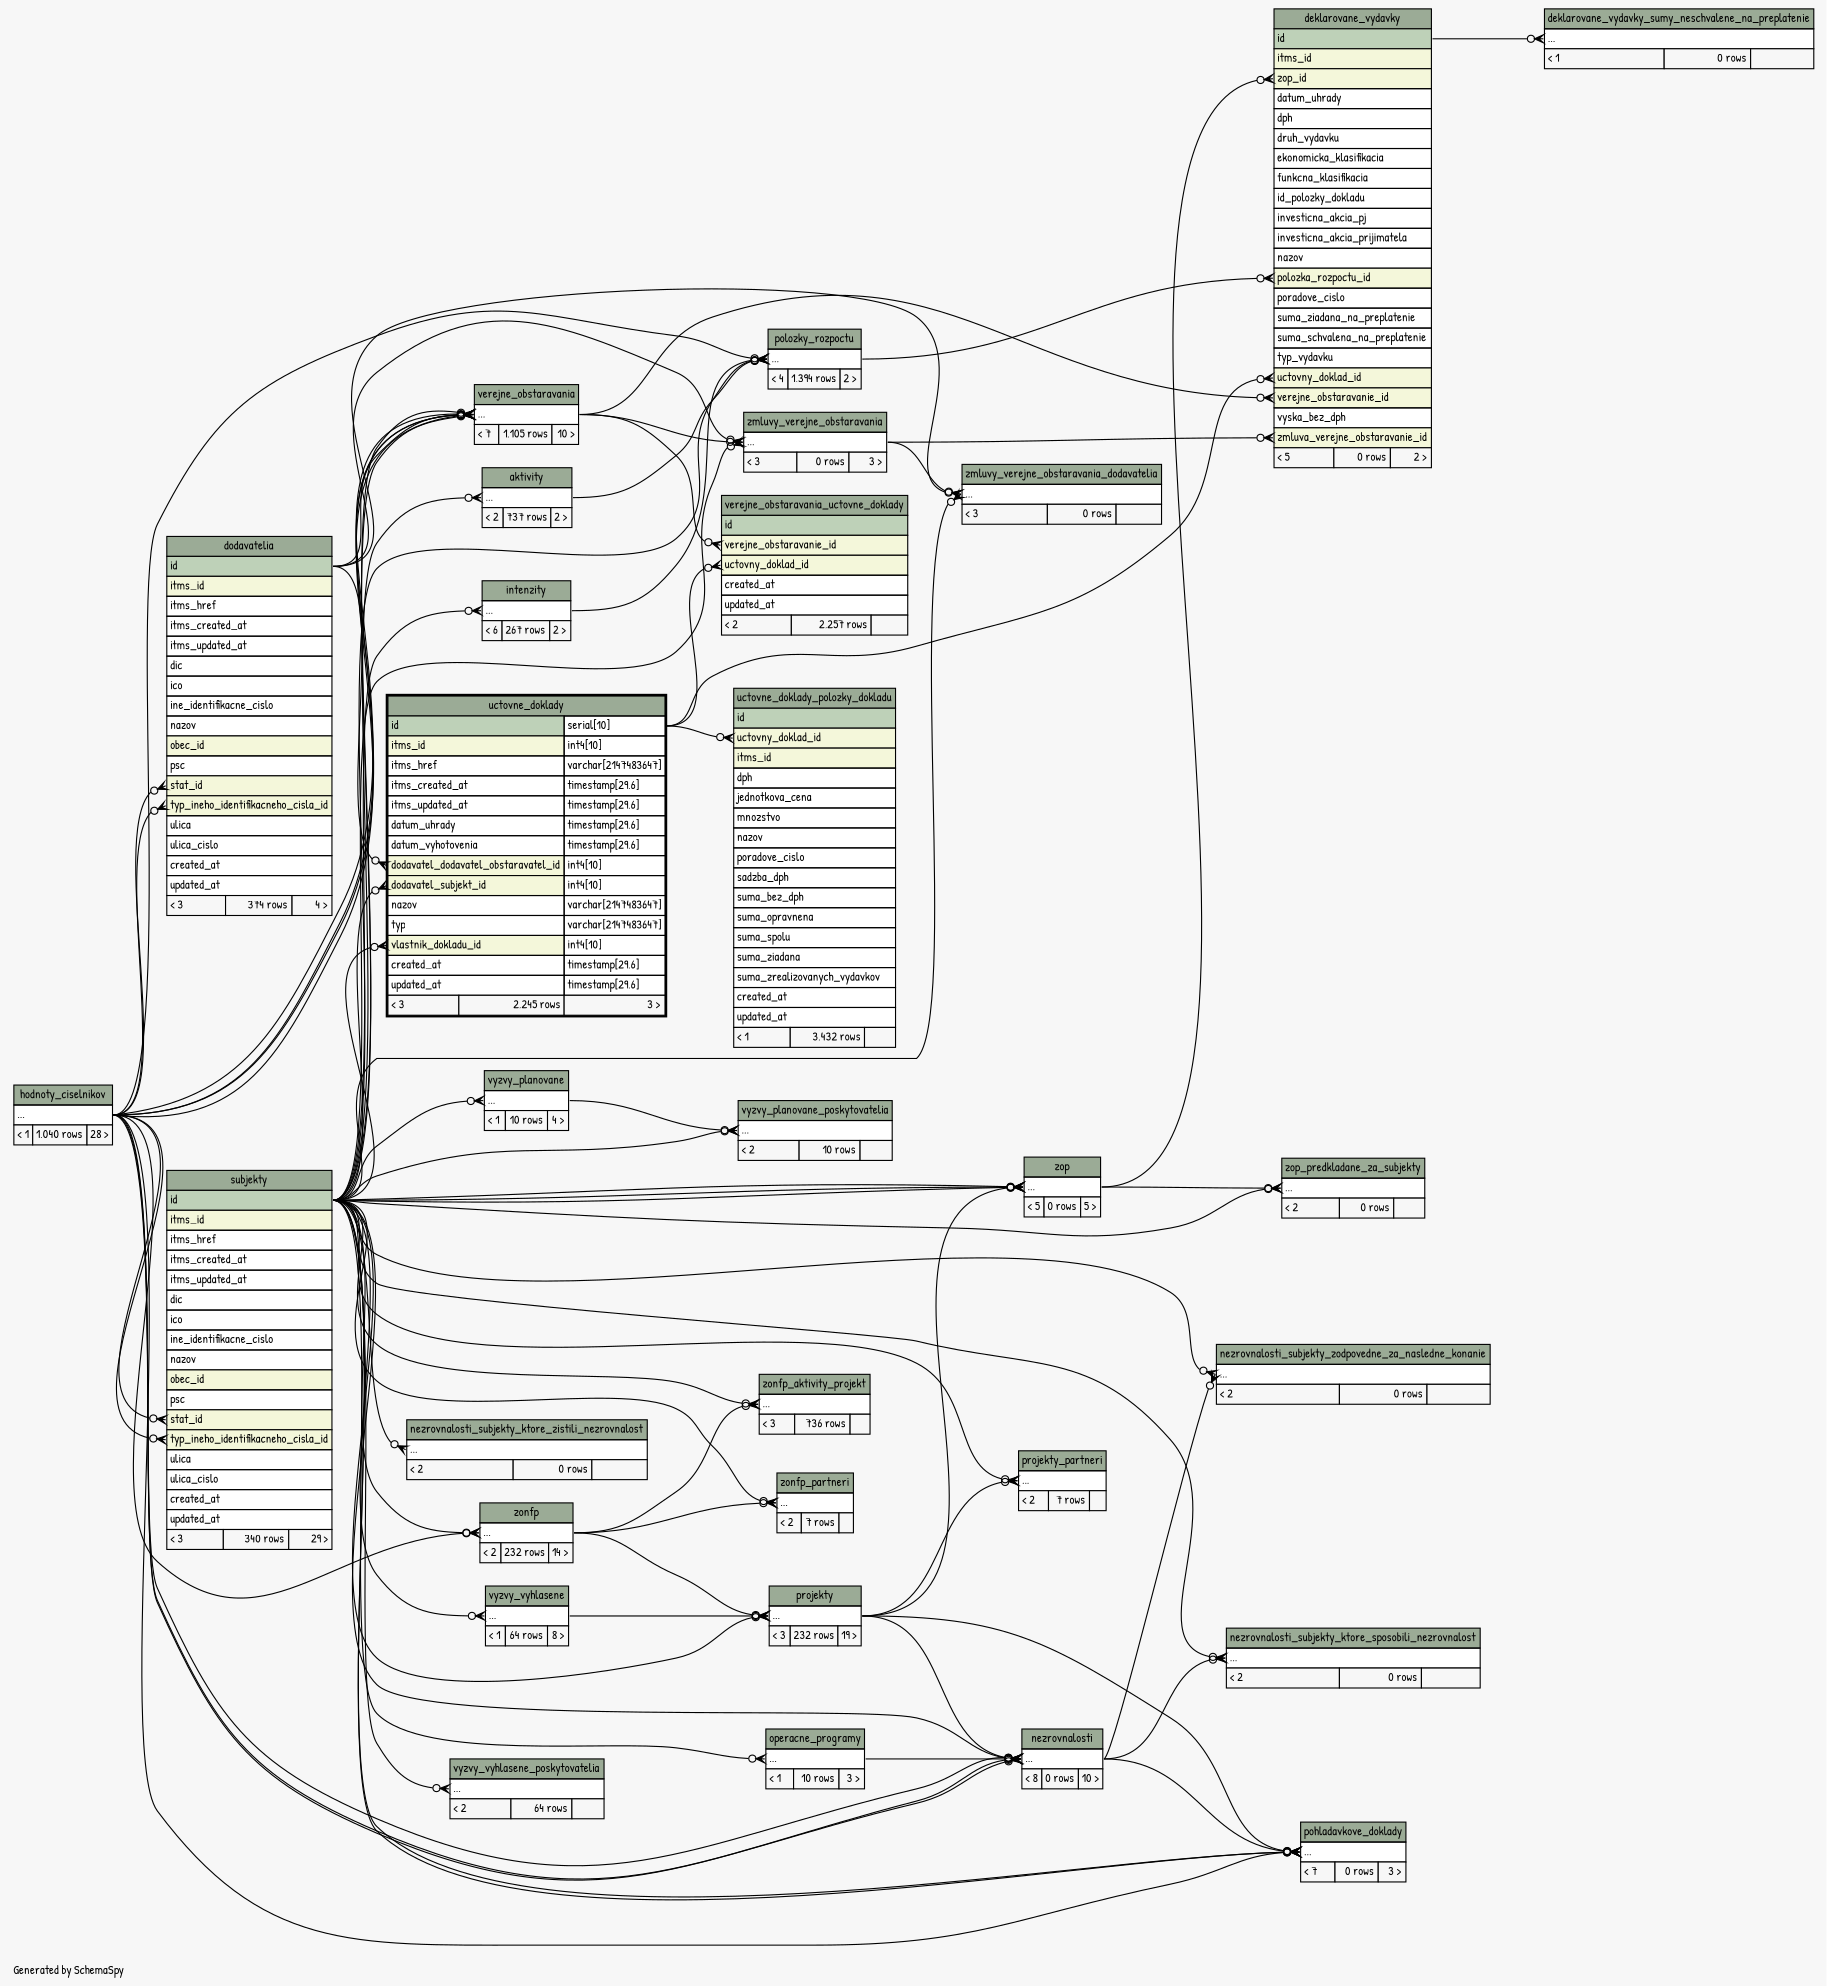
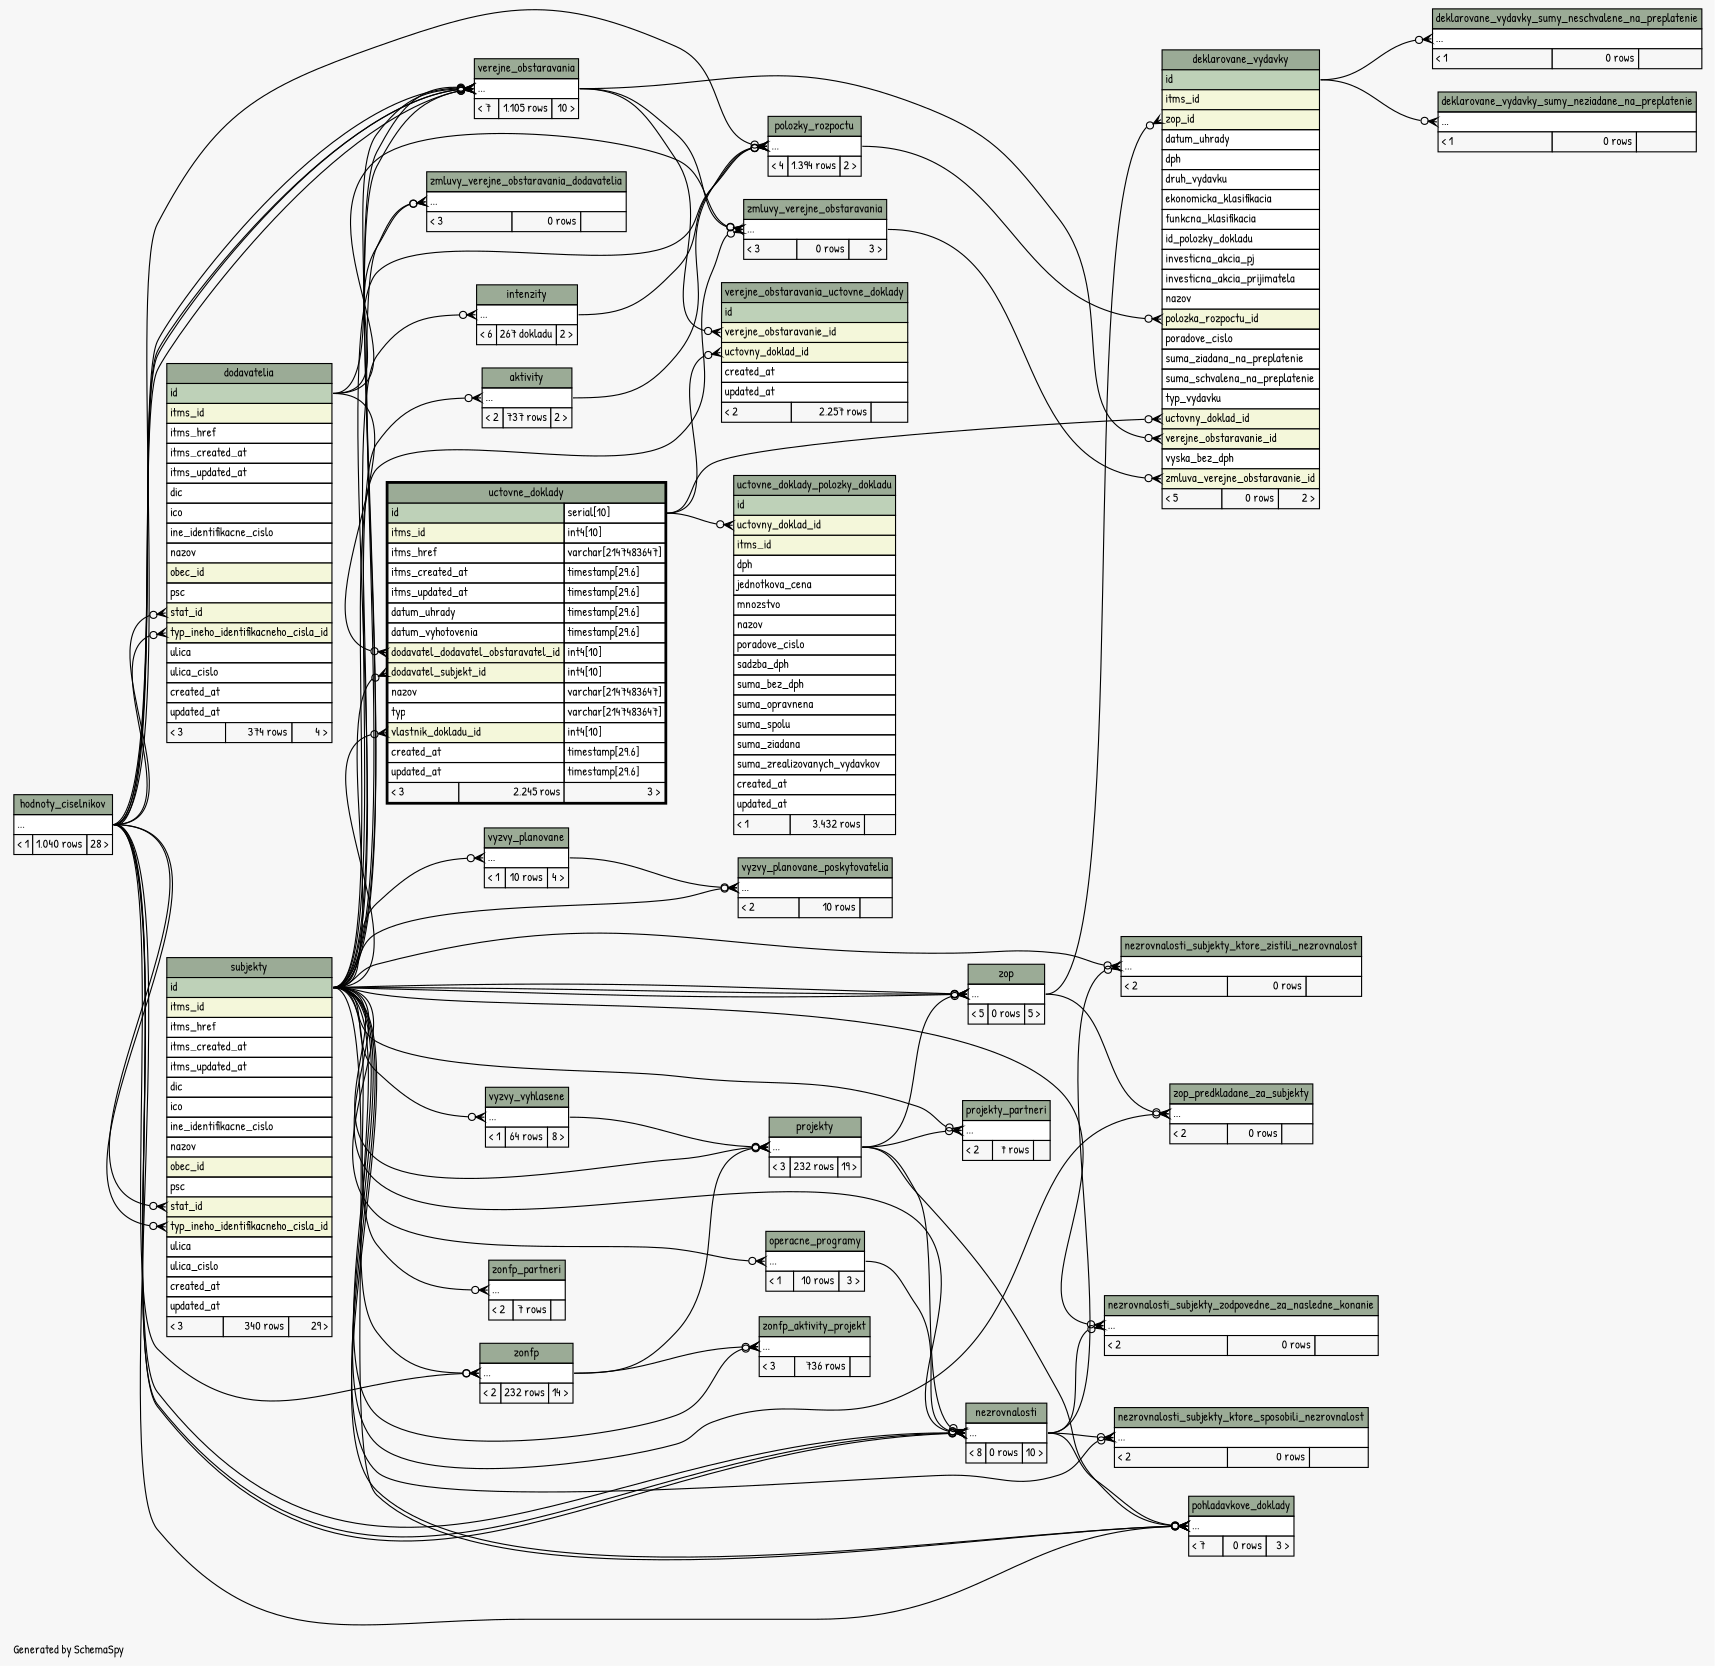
node "deklarovane_vydavky_sumy_neziadane_na_preplatenie": added
edge "zmluvy_verejne_obstaravania" -> "zmluvy_verejne_obstaravania_dodavatelia": removed
node "intenzity": text "267 rows" -> "267 dokladu"
edge "nezrovnalosti" -> "nezrovnalosti_subjekty_ktore_zistili_nezrovnalost": added
edge "zonfp" -> "zonfp_partneri": removed
node "vyzvy_vyhlasene_poskytovatelia": removed
